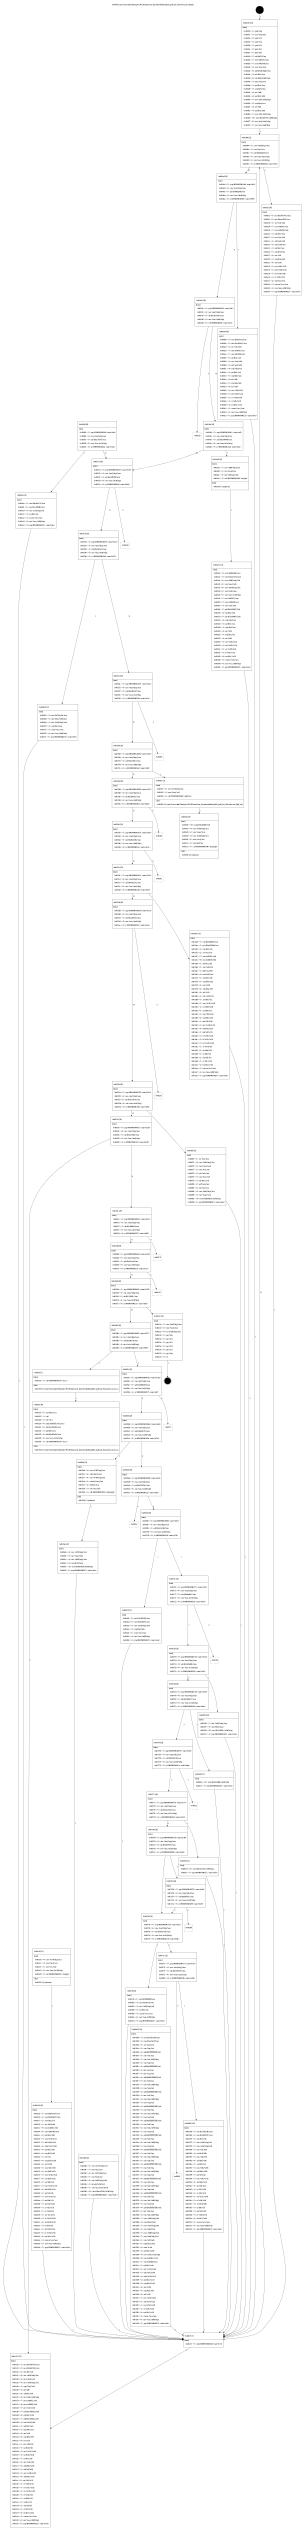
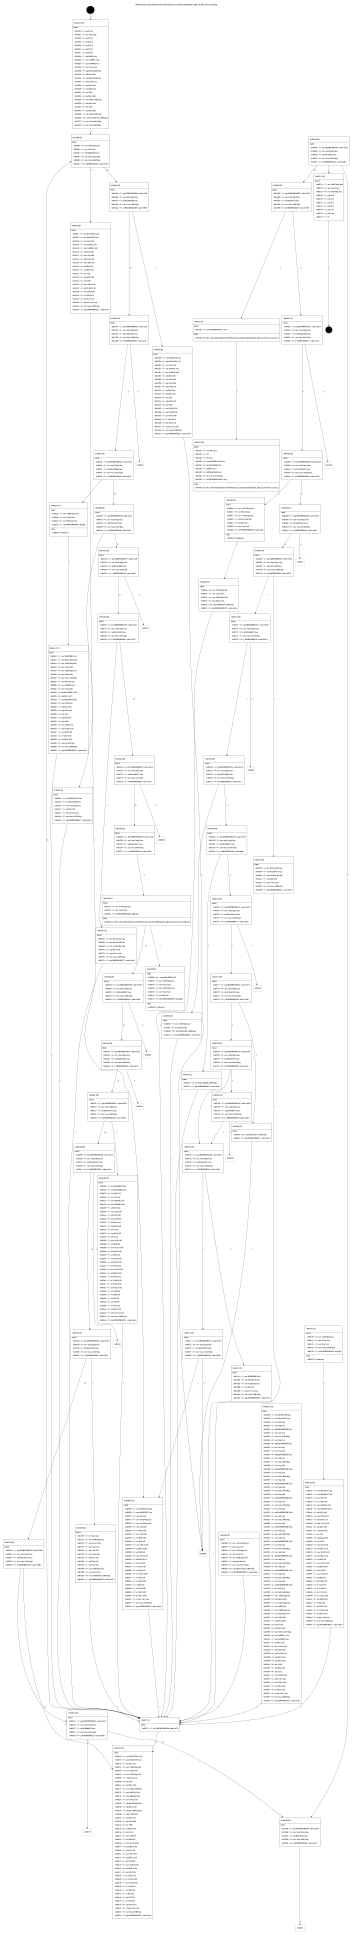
edge "0x4014dc [28]" -> "0x401514 [28]": now "0x4014dc [28]" -> "0x4014f8 [28]"
edge "0x401568 [28]" -> "0x401584 [28]": now "0x401def [12]" -> "0x401584 [28]"
edge "0x401648 [28]" -> "0x401664 [28]": reversed
edge "0x401bfa [86]" -> "0x40227c [5]": now "0x401bfa [86]" -> "0x401866 [106]"
edge "0x401d99 [86]" -> "0x40227c [5]": now "0x401d99 [86]" -> "0x401808"
edge "0x401b54 [15]" -> "0x40227c [5]": now "0x401b54 [15]" -> "0x401808"
